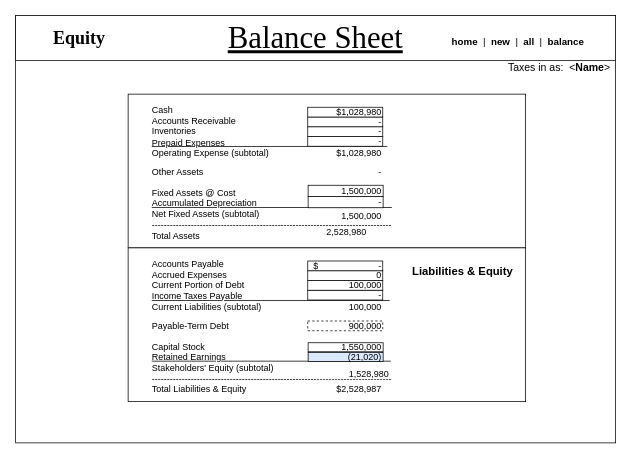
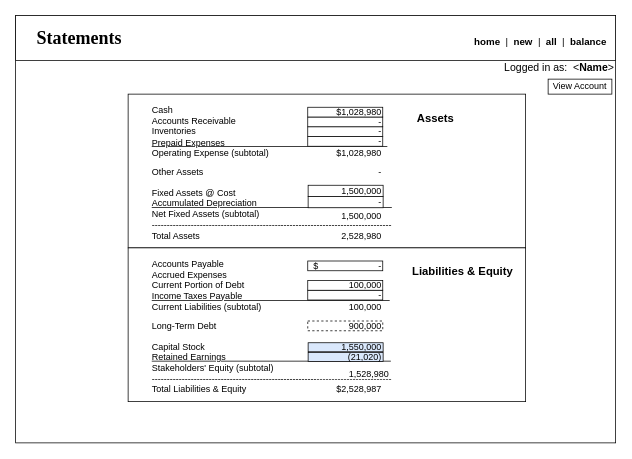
node "Equity": label "Equity" -> "Statements"
node "Balance Sheet": removed
node "home | new | all | balance": moved (518, 42) -> (540, 42)
node "Taxes in as: <Name>": label "Taxes in as: <Name>" -> "Logged in as: <Name>"
node "View Account": added
node "Assets": added
node "2,528,980": moved (330, 232) -> (345, 236)
node "0": removed
node "Payable-Term Debt": label "Payable-Term Debt" -> "Long-Term Debt"
node "1,550,000": fillcolor #ffffff -> #dae8fc
